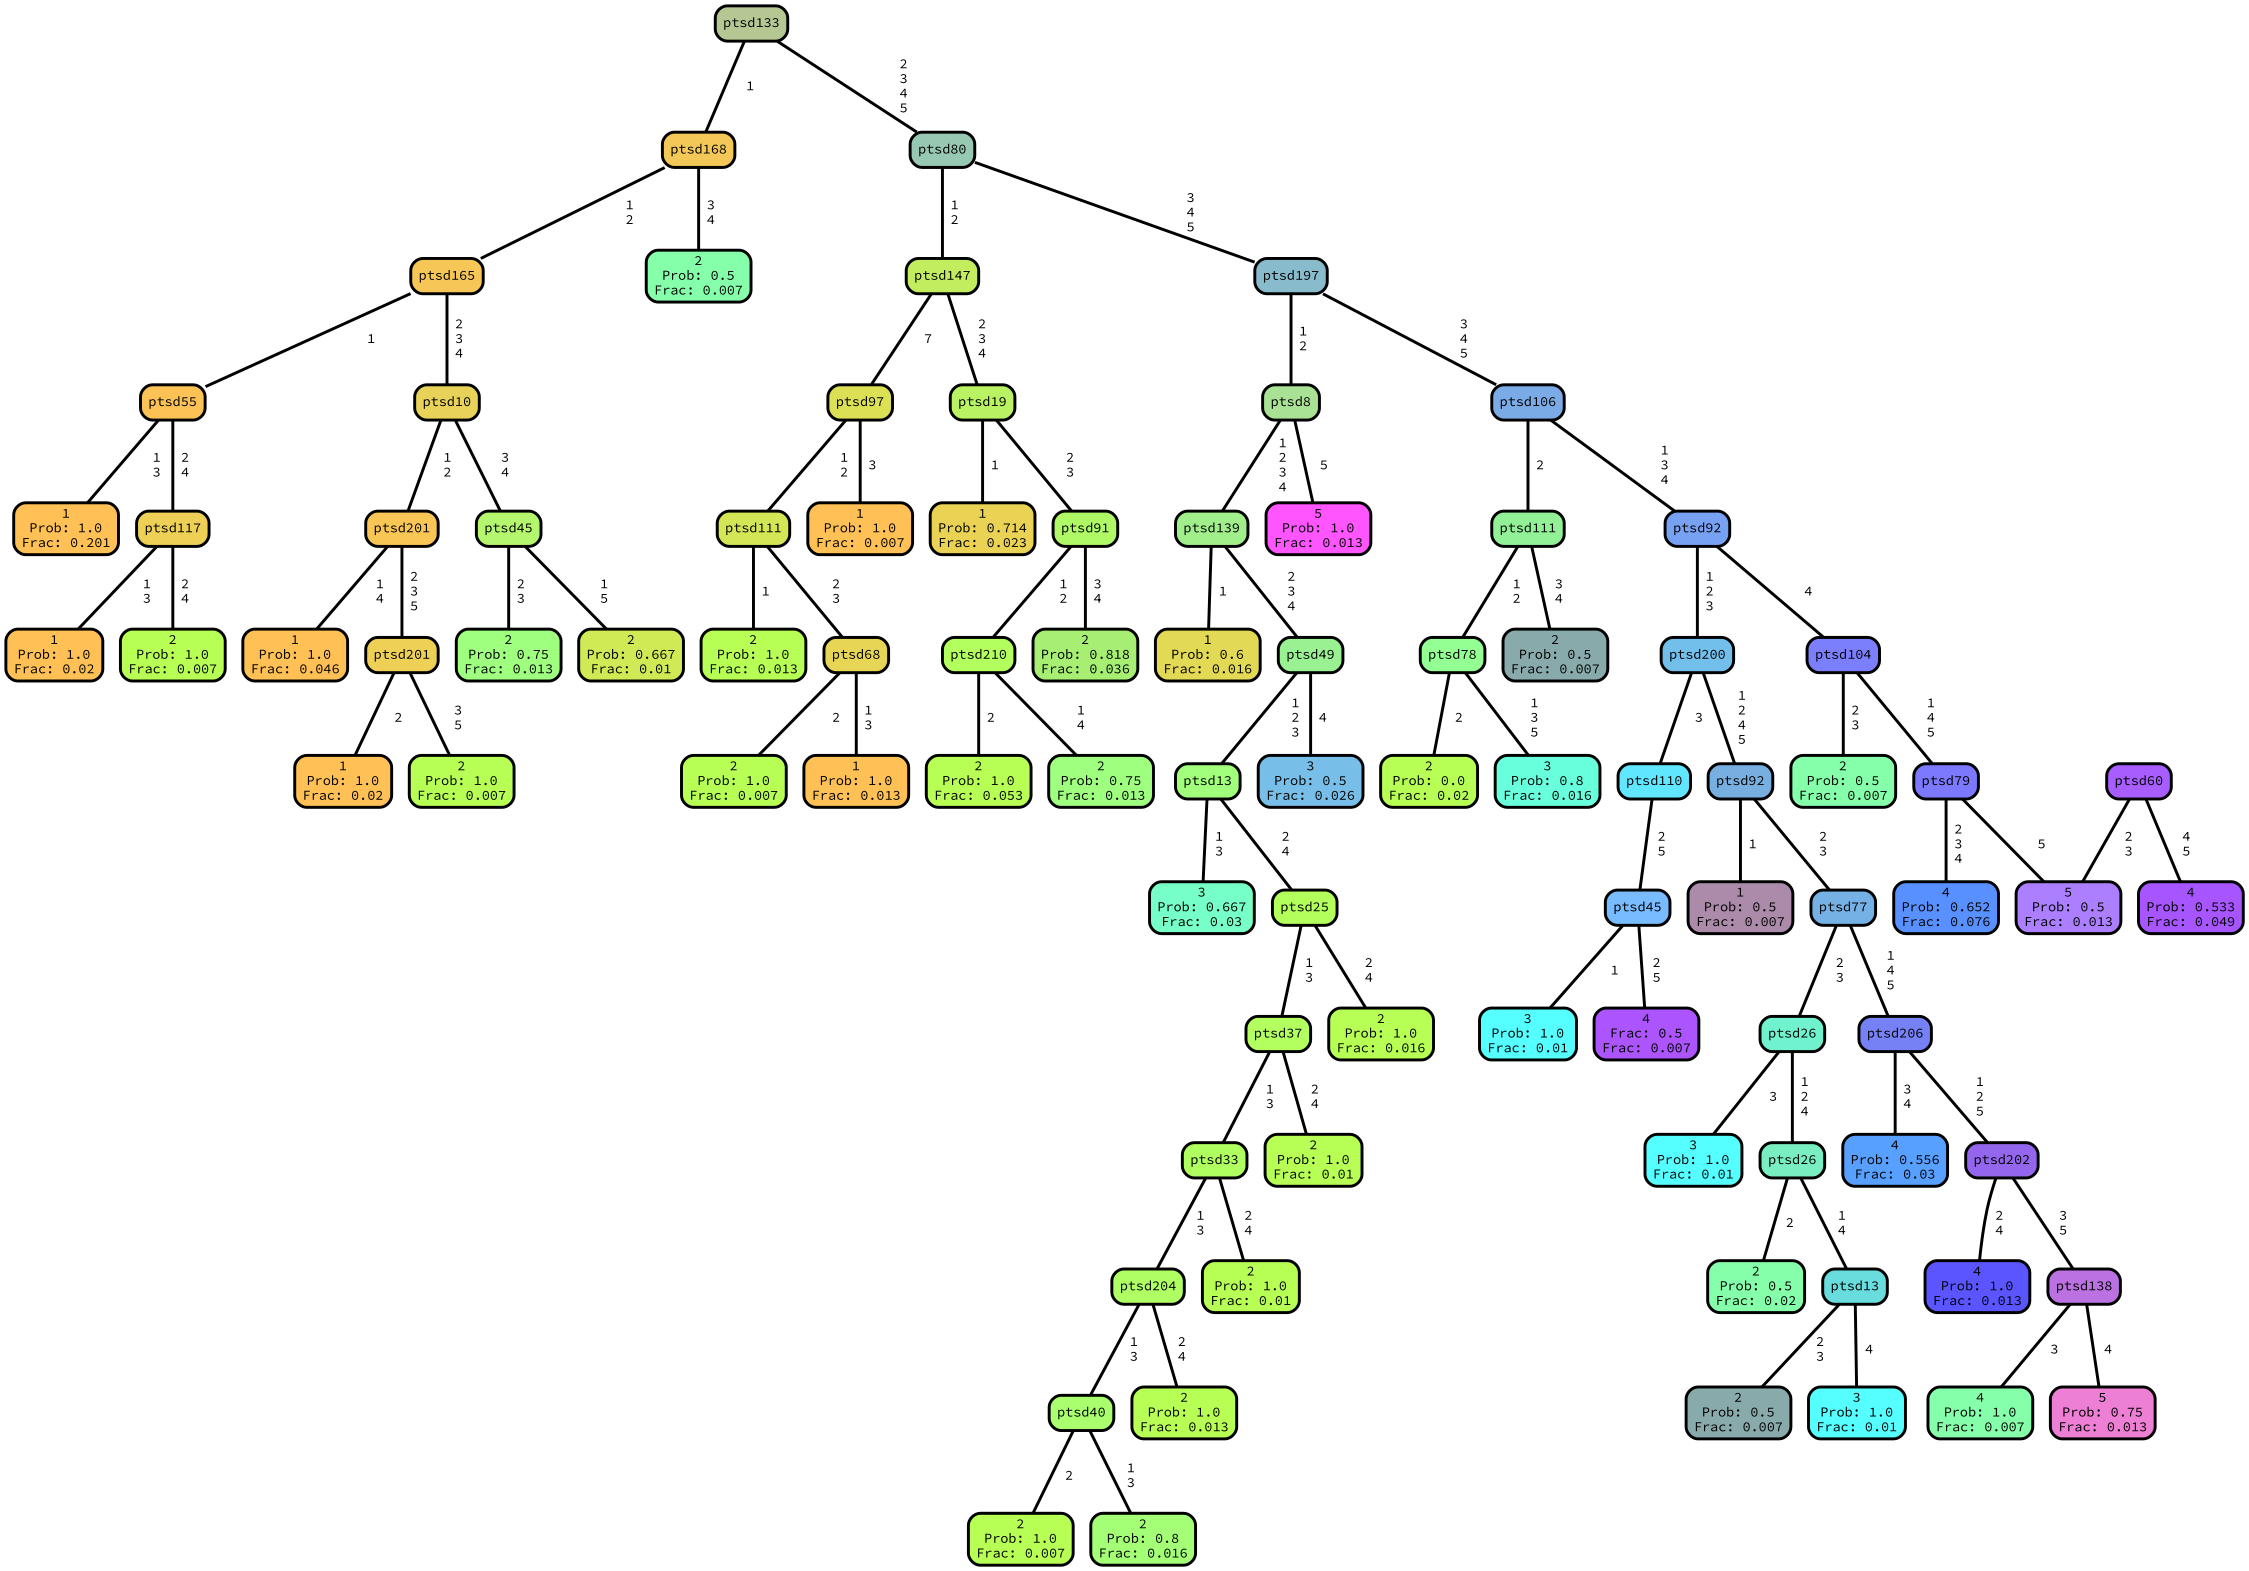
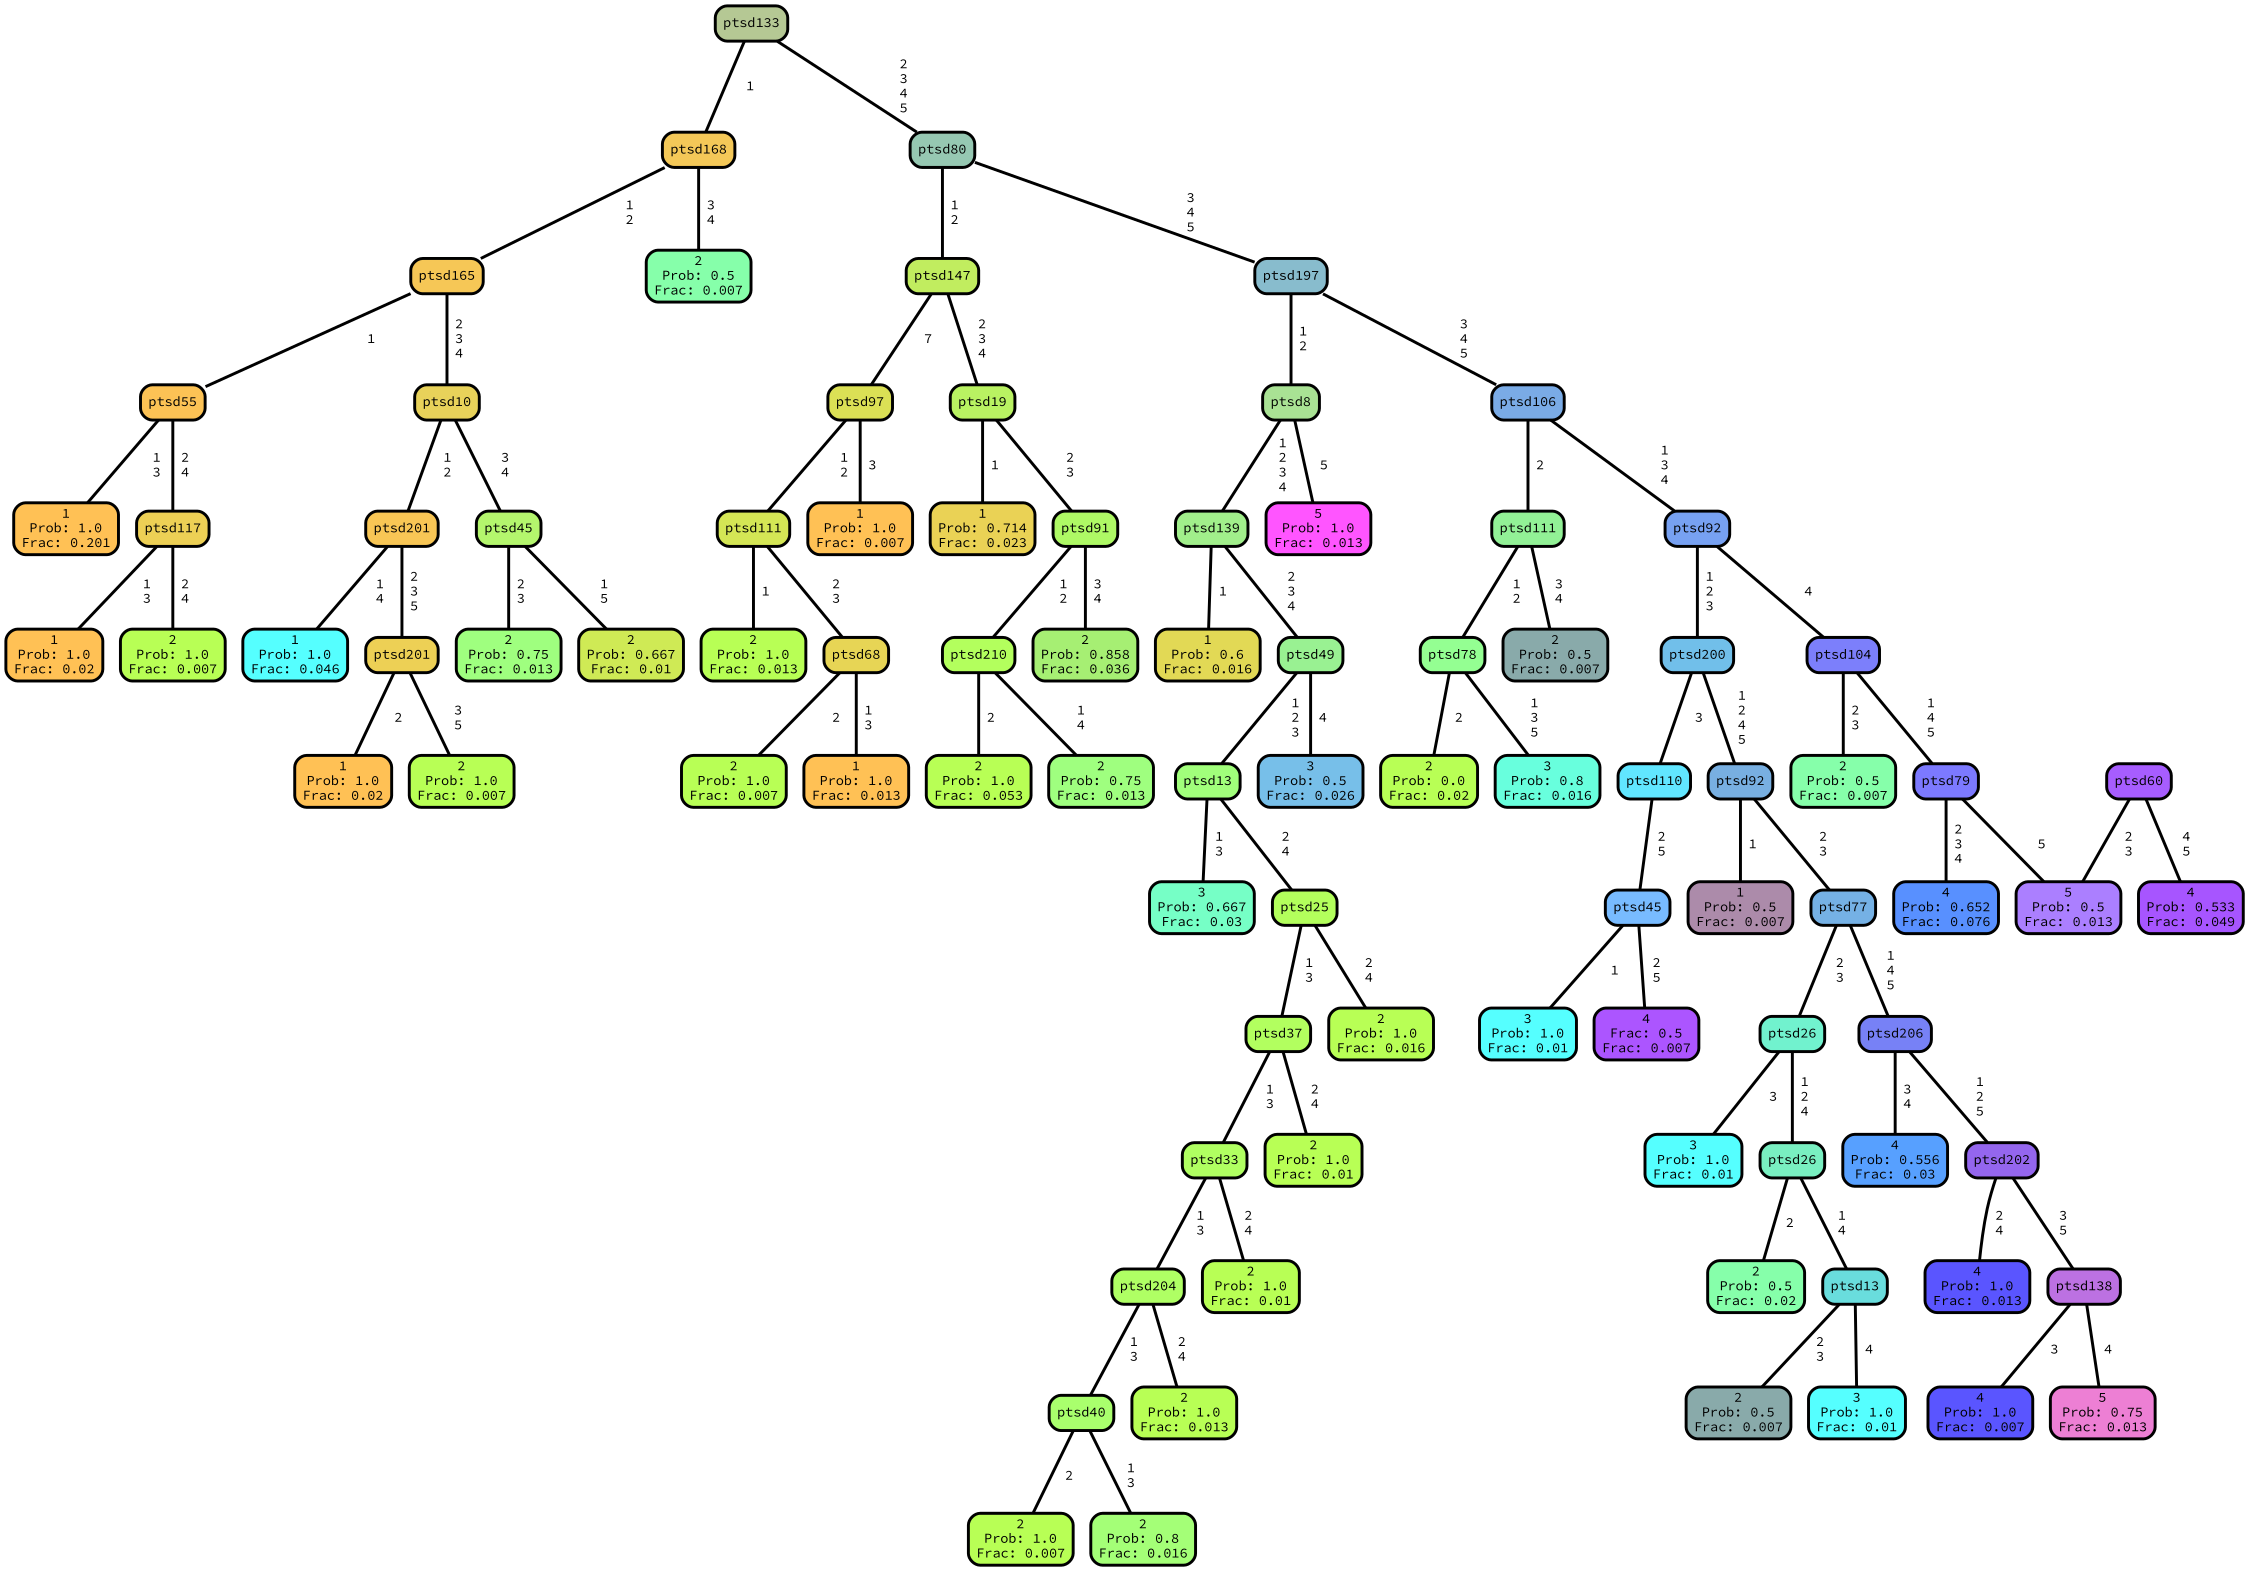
node "1 Prob: 1.0 Frac: 0.046": fillcolor #ffc155 -> #55ffff
node "2 Prob: 0.818 Frac: 0.036": label "2 Prob: 0.818 Frac: 0.036" -> "2 Prob: 0.858 Frac: 0.036"
node "4 Prob: 1.0 Frac: 0.007": fillcolor #86ffaa -> #5a55ff
